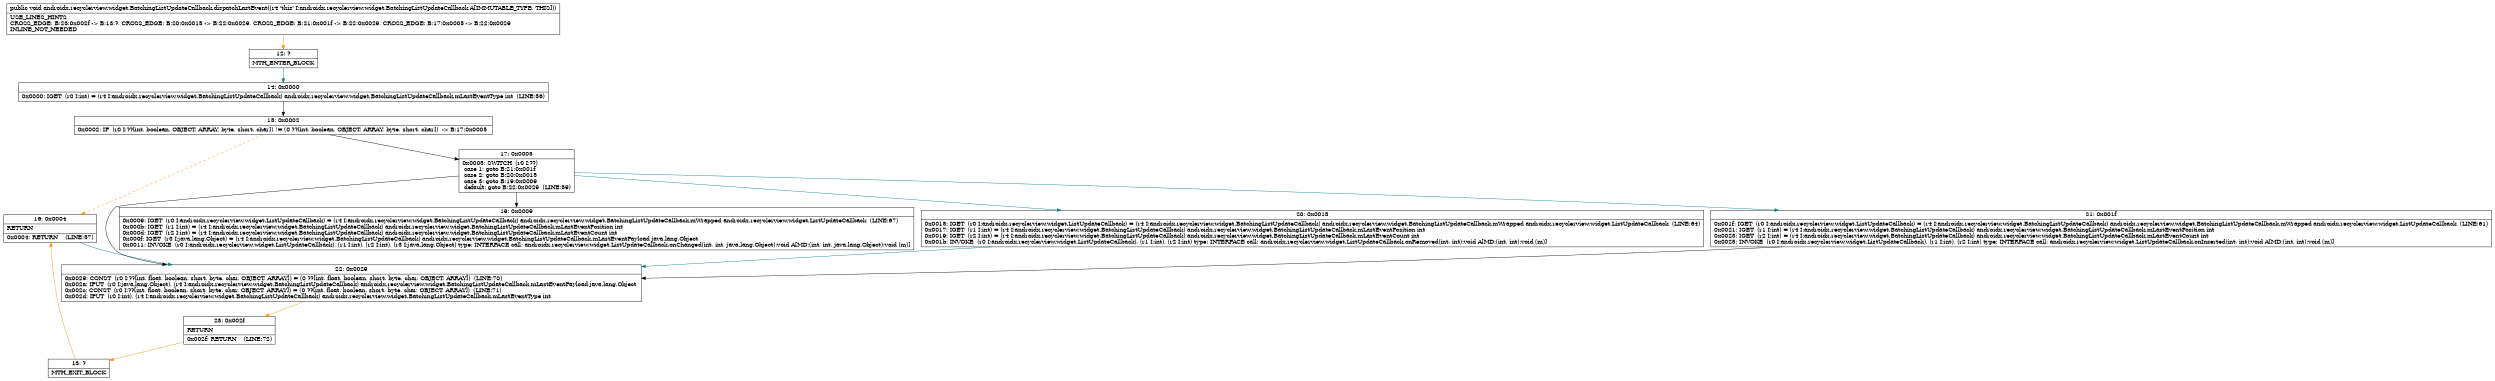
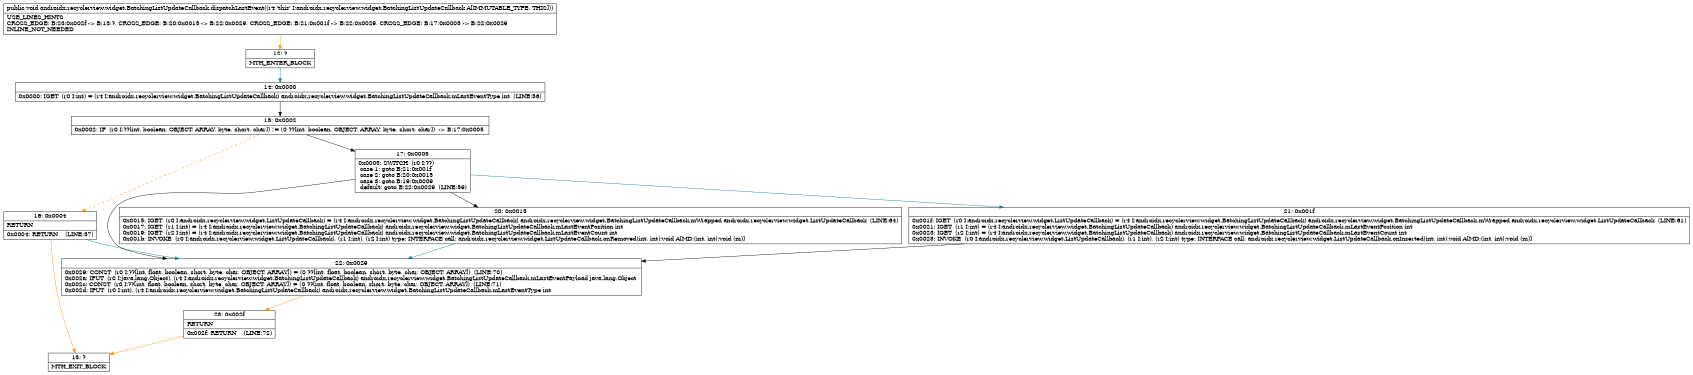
edge "17: 0x0005" -> "20: 0x0015": color teal -> black
node "19: 0x0009": removed
edge "13: ?" -> "16: 0x0004": reversed
